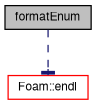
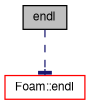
node "formatEnum": label "formatEnum" -> "endl"
